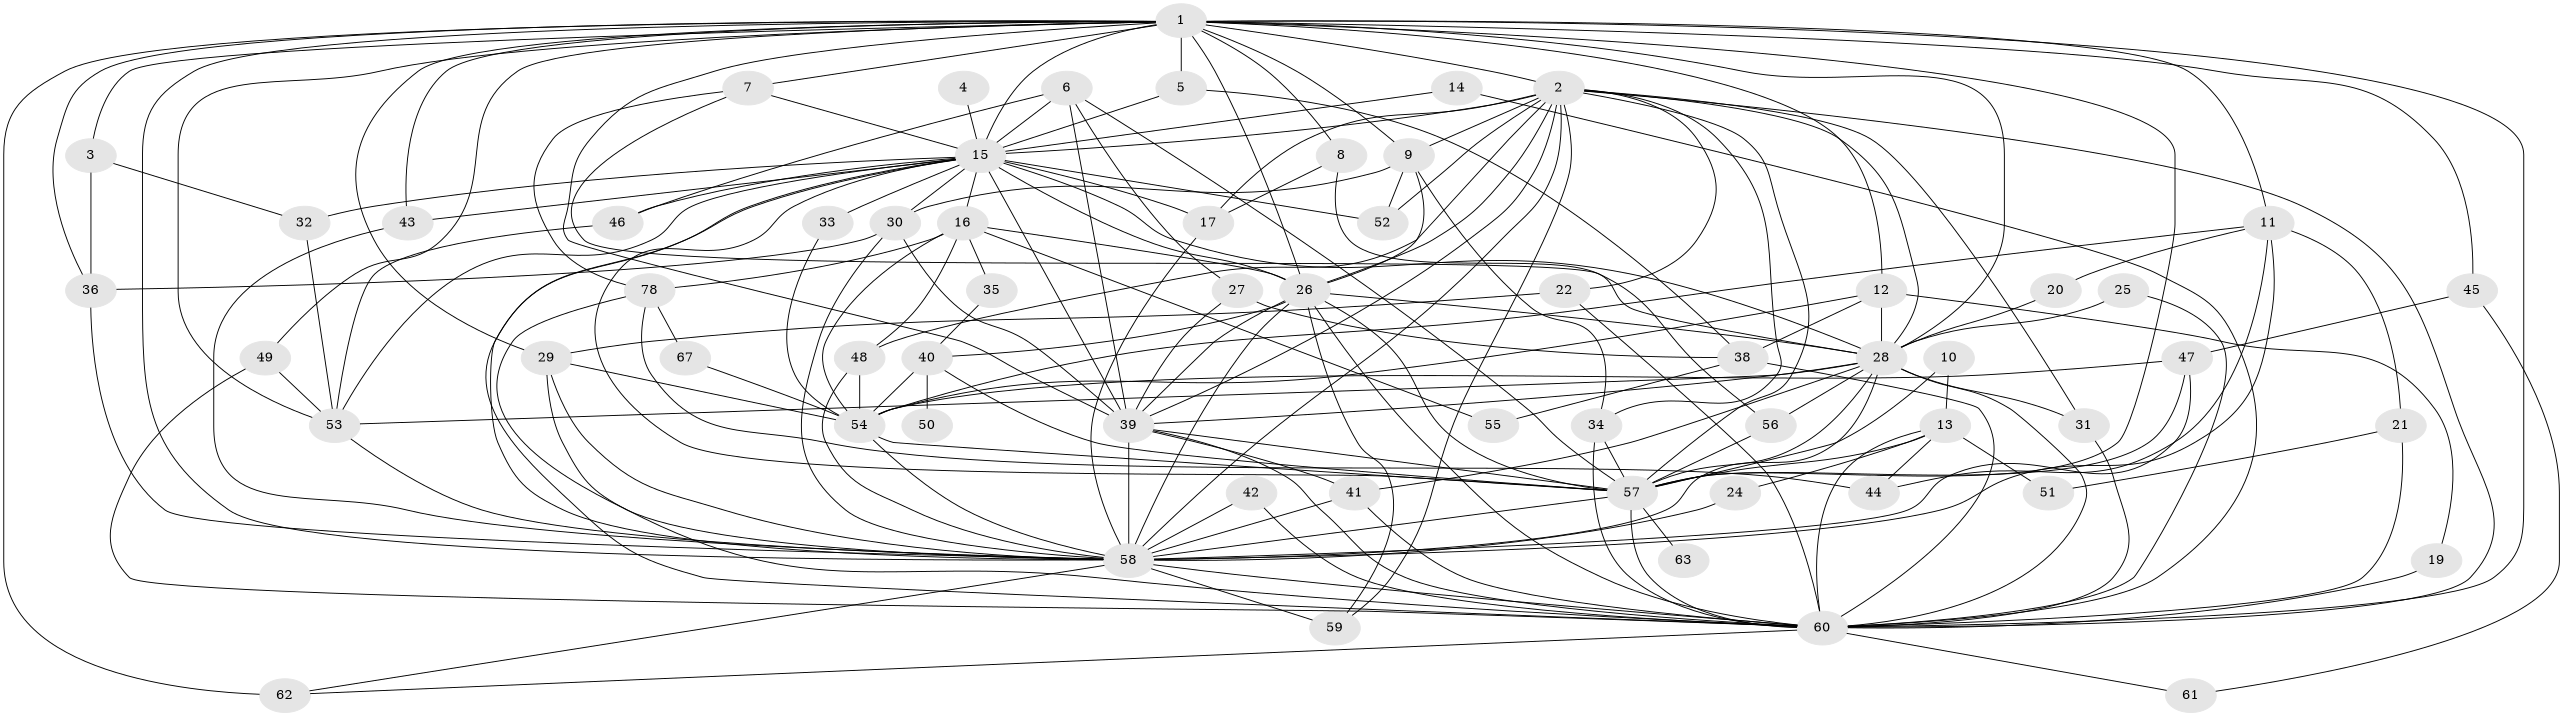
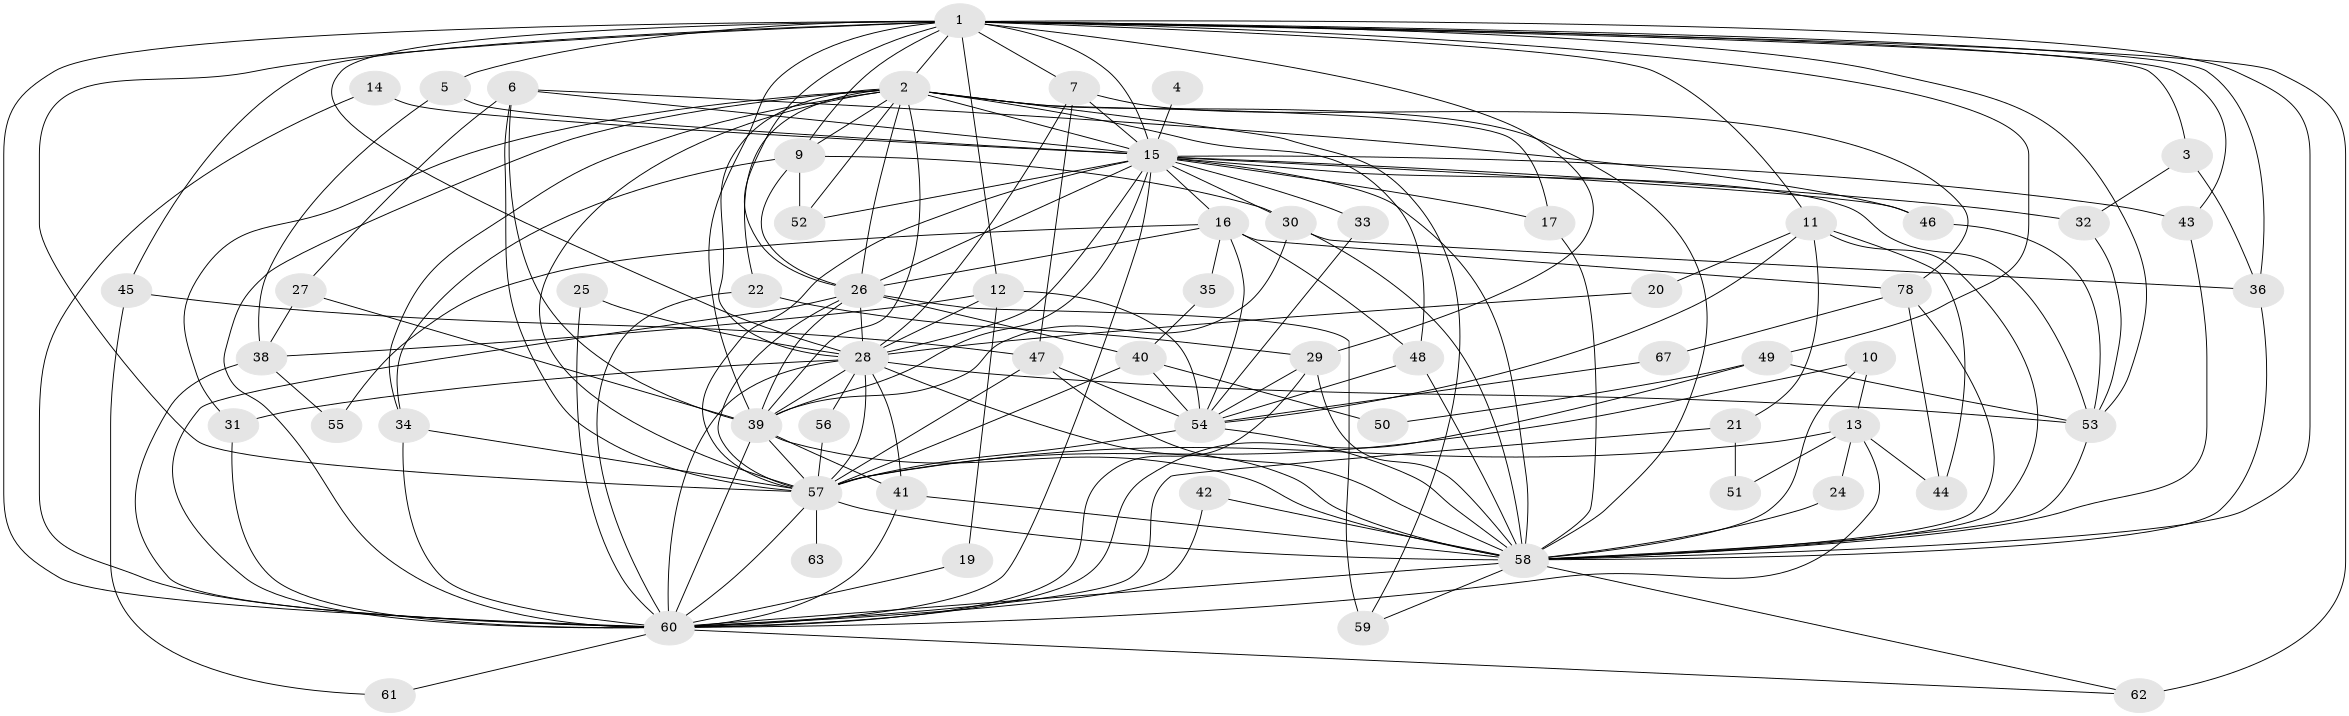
node "8": removed
edge "7" -- "47": added
edge "49" -- "50": added
edge "26" -- "58": now "10" -- "58"
